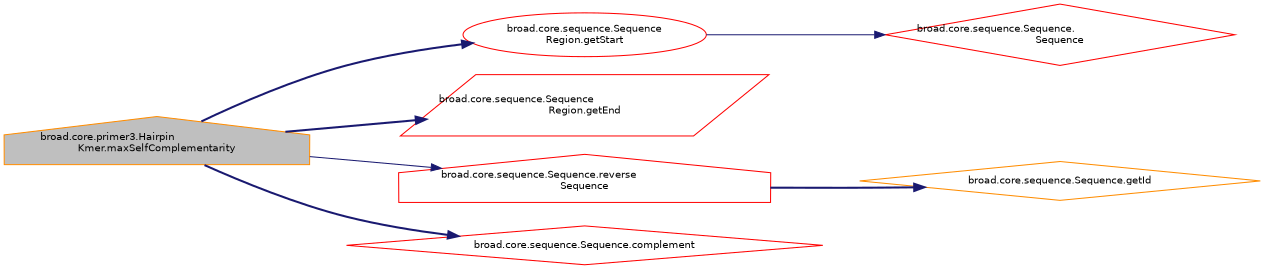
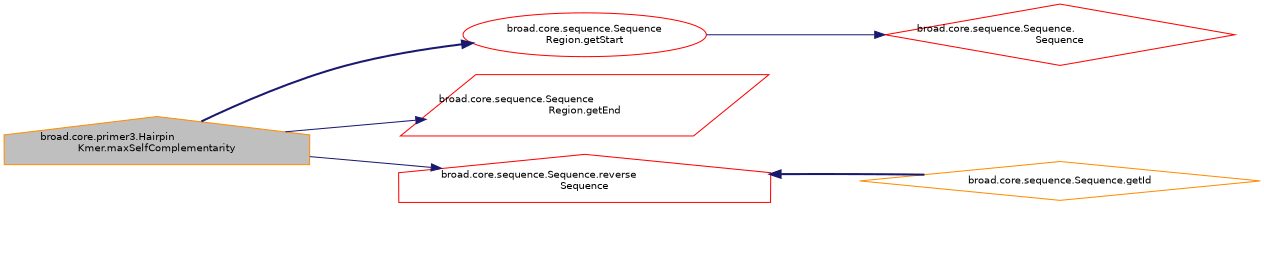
edge "broad.core.primer3.Hairpin Kmer.maxSelfComplementarity" -> "broad.core.sequence.Sequence Region.getEnd": style bold -> solid
edge "broad.core.sequence.Sequence.reverse Sequence" -> "broad.core.sequence.Sequence.getId": reversed
node "broad.core.sequence.Sequence.complement": removed
